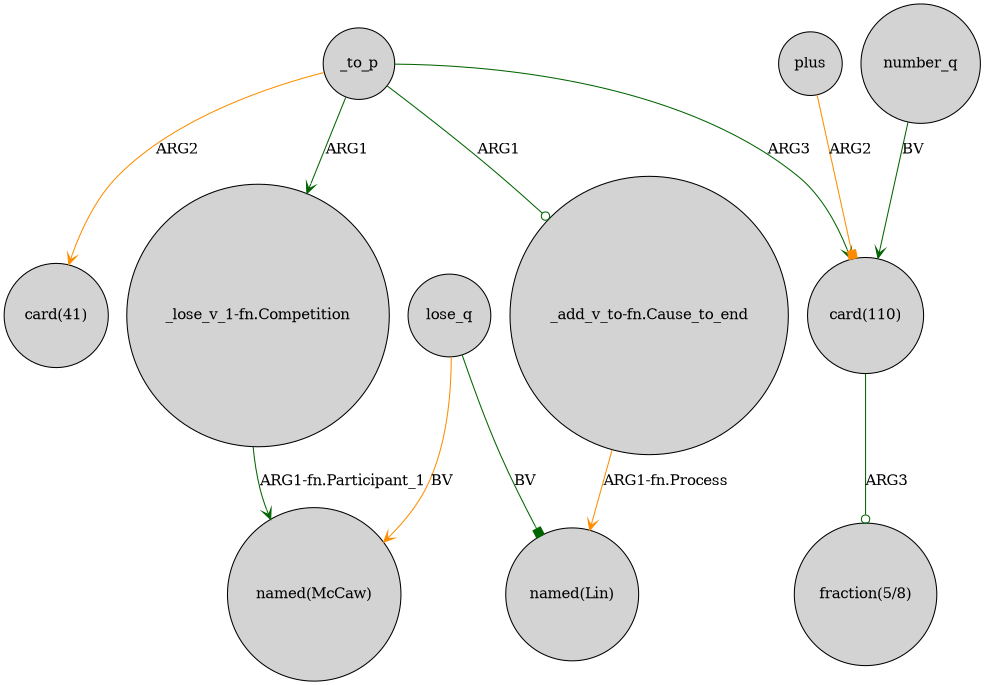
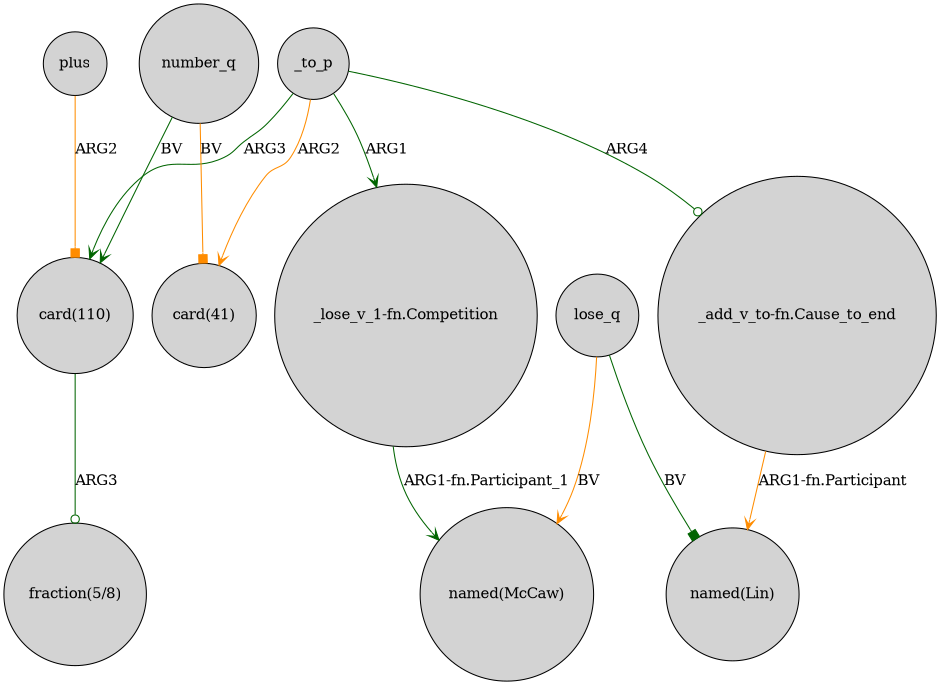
edge "_to_p" -> "_add_v_to-fn.Cause_to_end": label "ARG1" -> "ARG4"
edge "number_q" -> "card(41)": added, label "BV"
edge "_add_v_to-fn.Cause_to_end" -> "named(Lin)": label "ARG1-fn.Process" -> "ARG1-fn.Participant"
